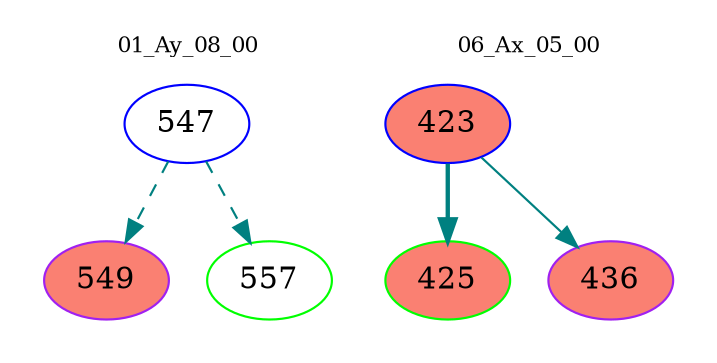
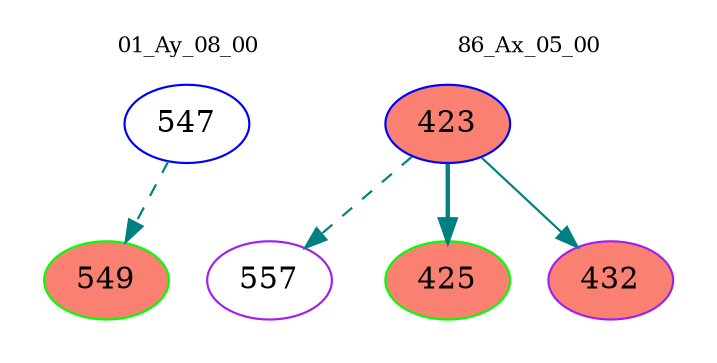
cluster "06_Ax_05_00": label "06_Ax_05_00" -> "86_Ax_05_00"
edge "547" -> "557": now "423" -> "557"
node "549": color purple -> green
node "557": color green -> purple
node "436": label "436" -> "432"
